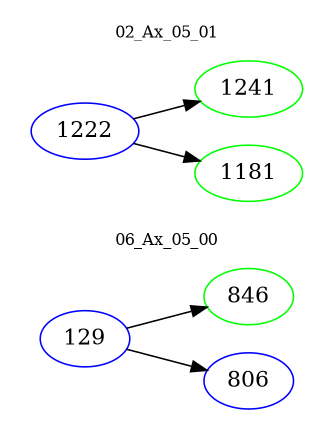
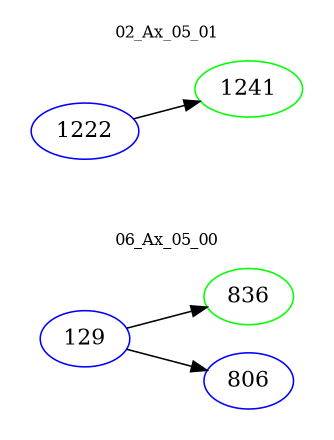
node "1181": removed
node "846": label "846" -> "836"
